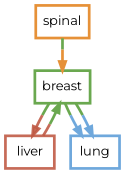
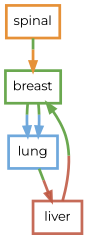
edge "breast" -> "liver": now "lung" -> "liver"
